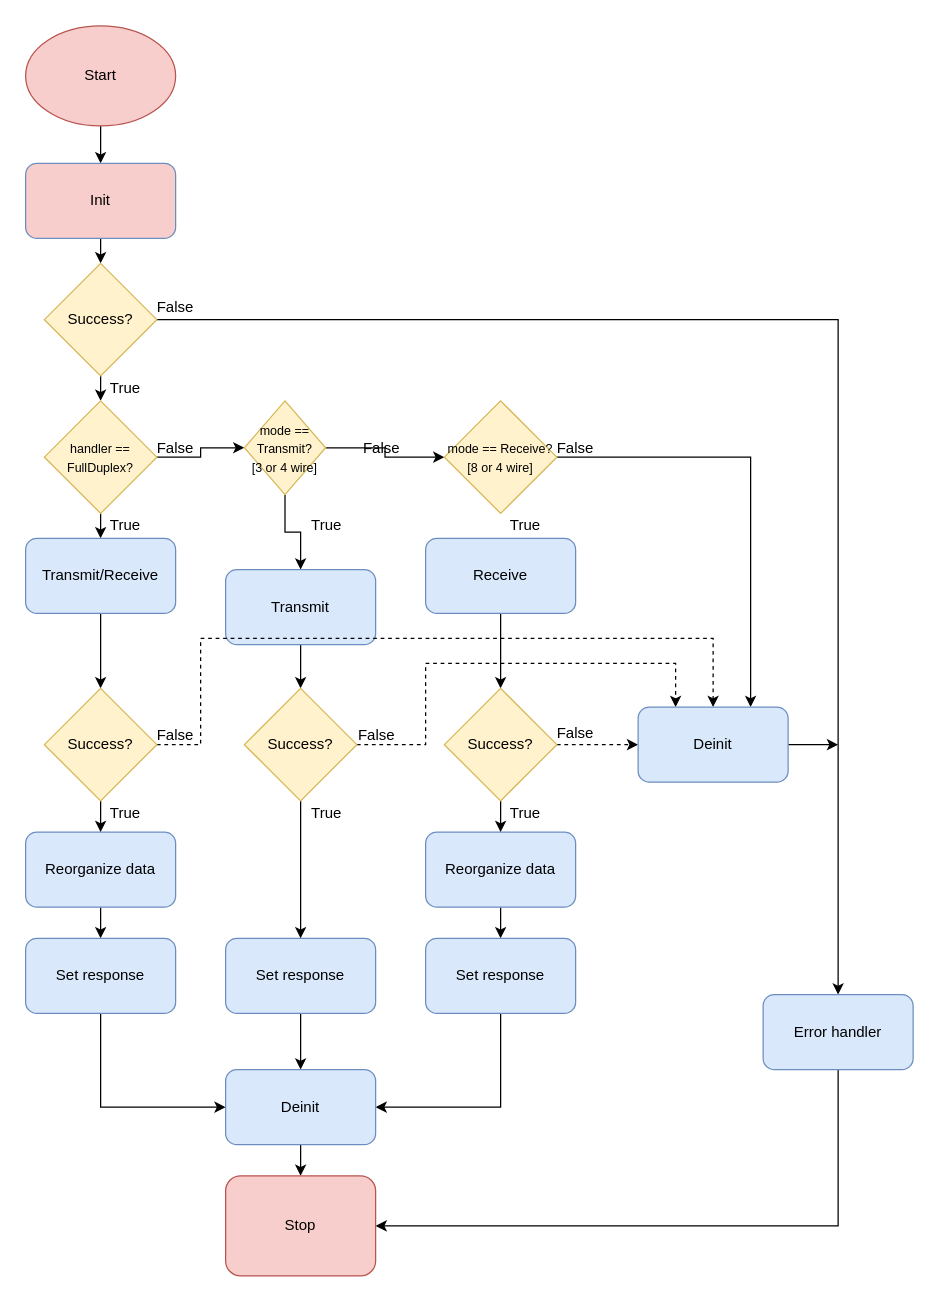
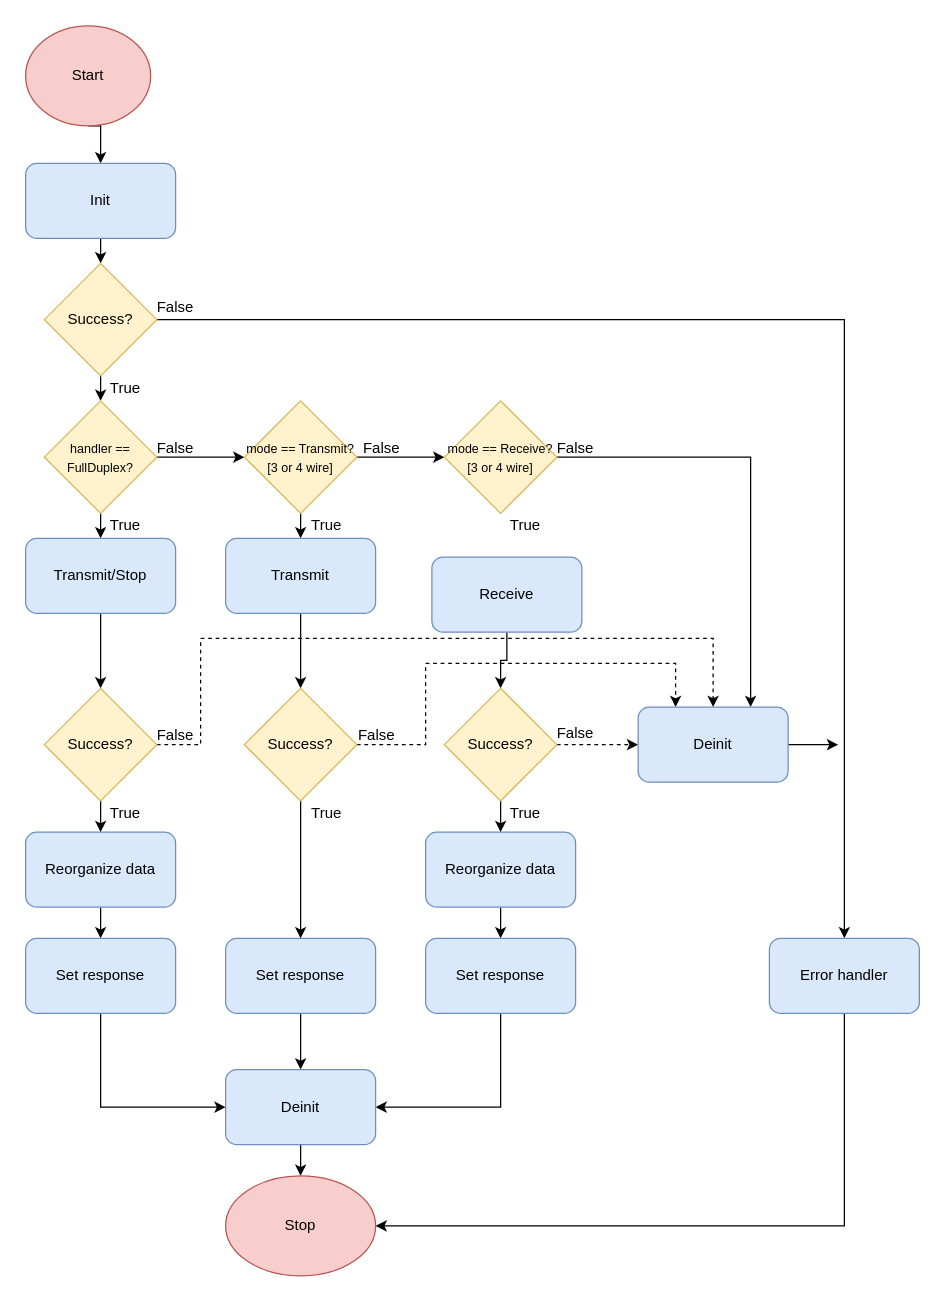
node "Start": size 150x100 -> 125x100
node "Init": fillcolor #f8cecc -> #dae8fc
node "mode == Transmit? [3 or 4 wire]": size 81x94 -> 113x113
node "mode == Receive? [8 or 4 wire]": label "mode == Receive? [8 or 4 wire]" -> "mode == Receive? [3 or 4 wire]"
node "Transmit/Receive": label "Transmit/Receive" -> "Transmit/Stop"
node "Receive": moved (501, 576) -> (507, 594)
node "Transmit": moved (301, 607) -> (301, 576)
node "Error handler": moved (838, 1032) -> (844, 976)
node "Stop": shape rounded rectangle -> ellipse
